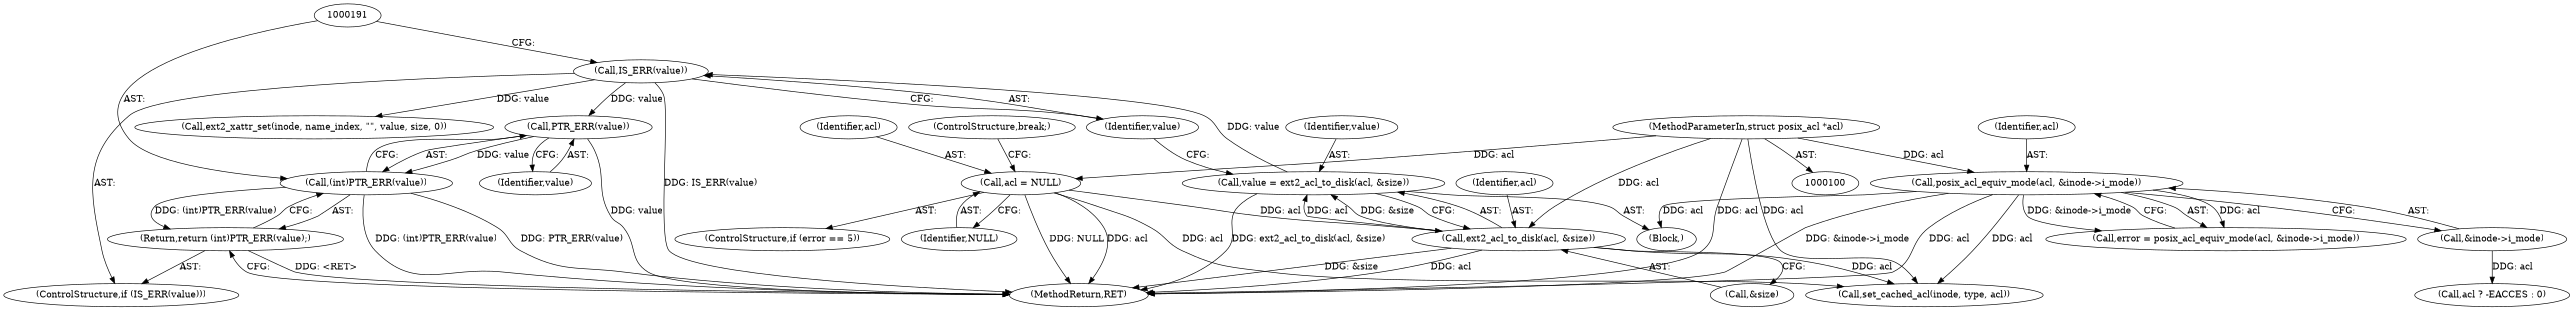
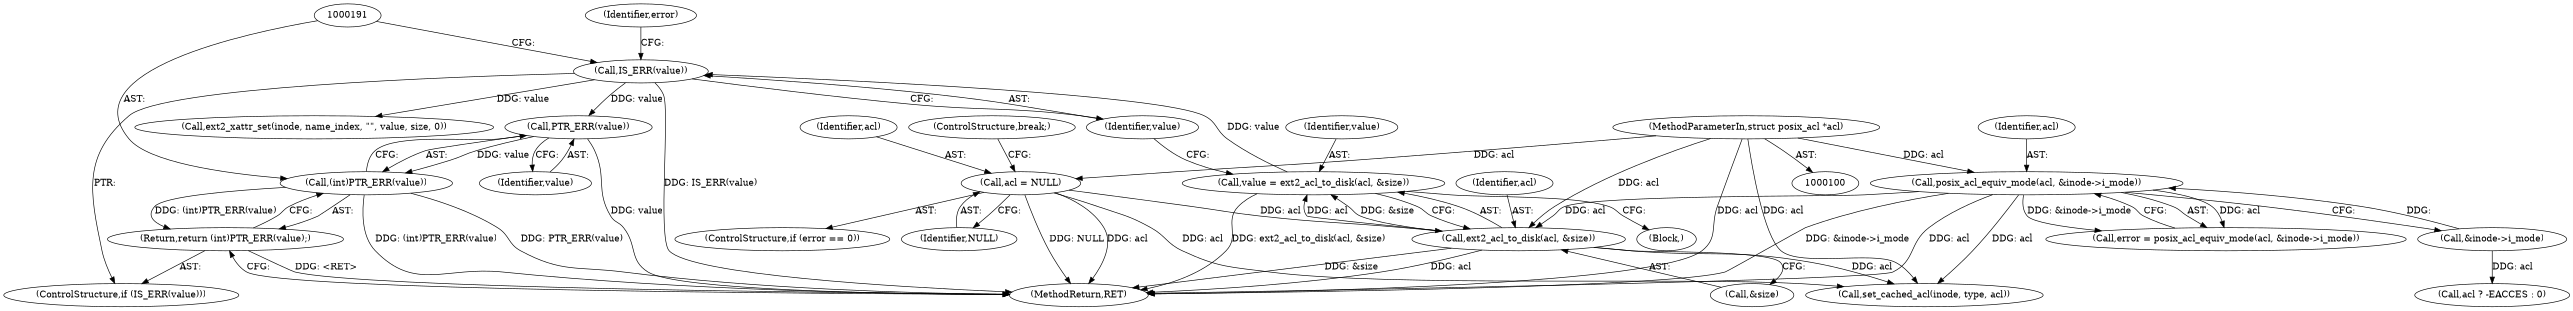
node "(Identifier,error)": added
edge "(Call,IS_ERR(value))" -> "(ControlStructure,if (IS_ERR(value)))": label "AST: " -> "PTR: "
edge "(Call,posix_acl_equiv_mode(acl, &inode->i_mode))" -> "(Block,)": now "(Call,posix_acl_equiv_mode(acl, &inode->i_mode))" -> "(Call,ext2_acl_to_disk(acl, &size))"
edge "(Call,value = ext2_acl_to_disk(acl, &size))" -> "(Block,)": label "AST: " -> "CFG: "
edge "(Call,&inode->i_mode)" -> "(Call,posix_acl_equiv_mode(acl, &inode->i_mode))": label "AST: " -> "DDG: "
node "(ControlStructure,if (error == 5))": label "(ControlStructure,if (error == 5))" -> "(ControlStructure,if (error == 0))"
